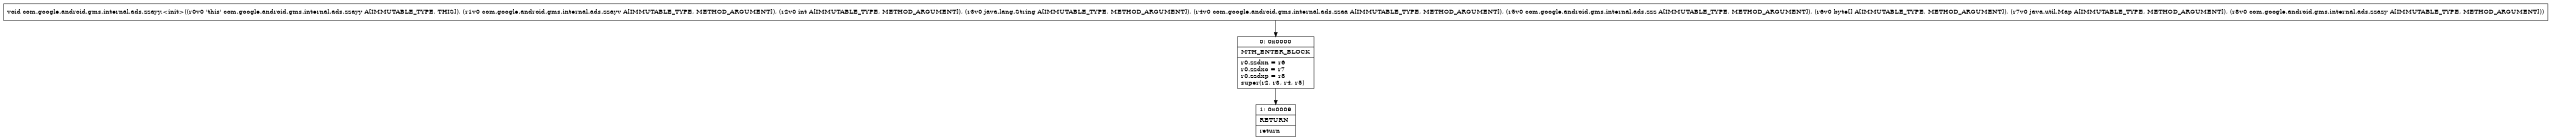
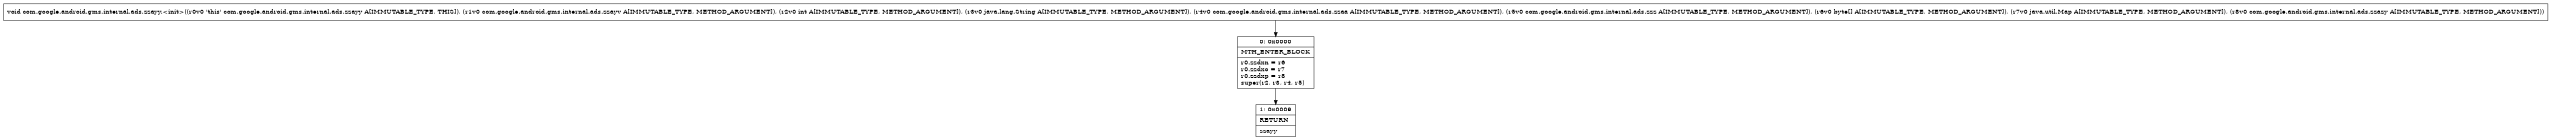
node "1: 0x0009": text "return" -> "zzayy"
